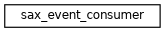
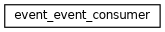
node "sax_event_consumer": label "sax_event_consumer" -> "event_event_consumer"
